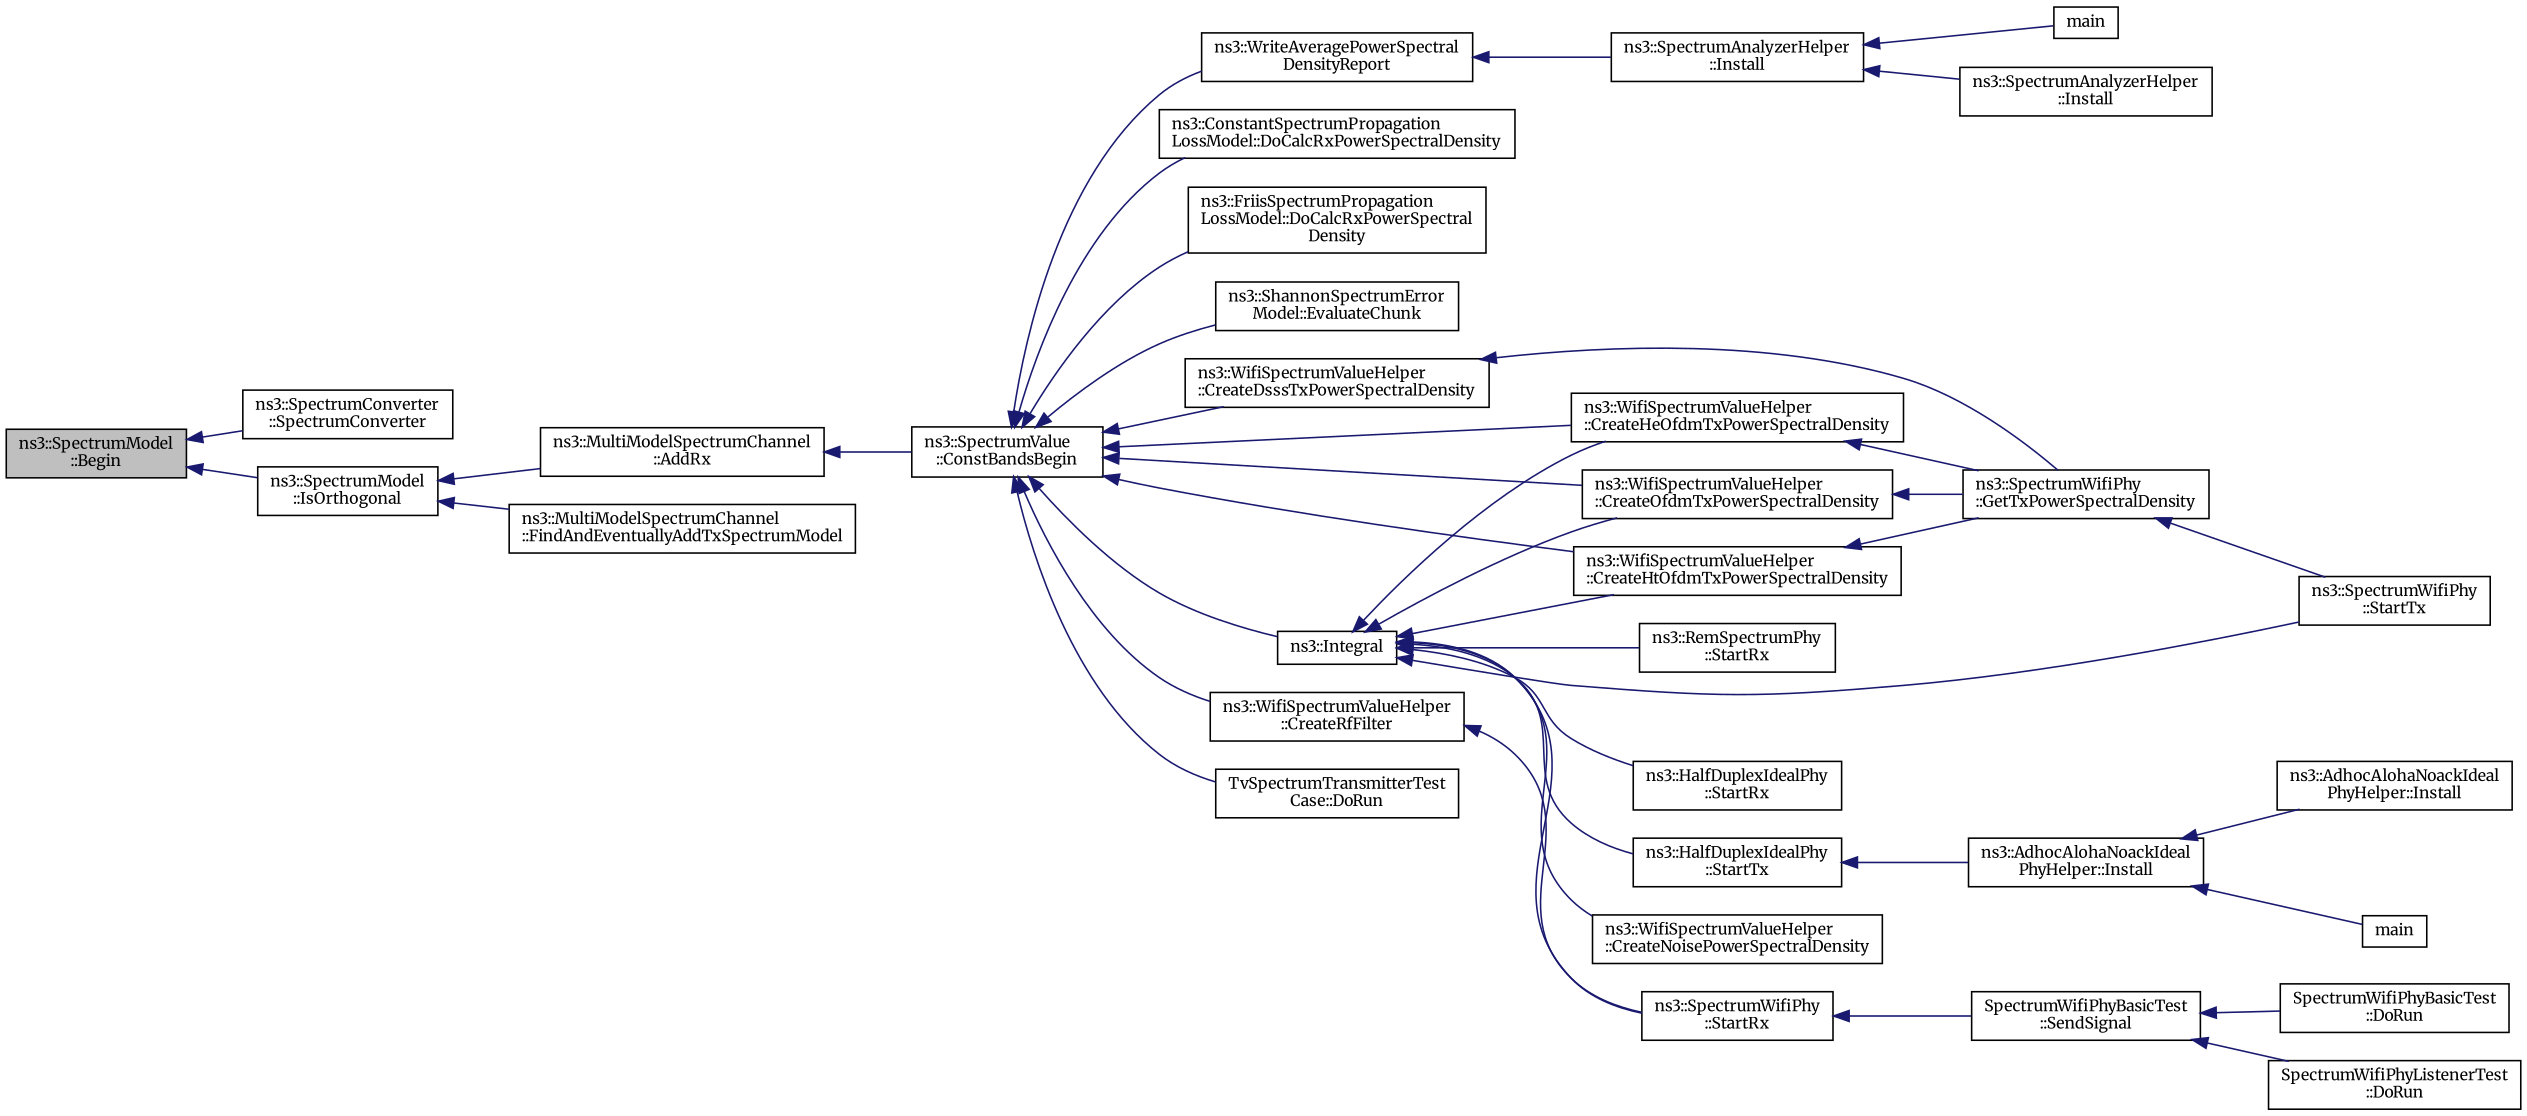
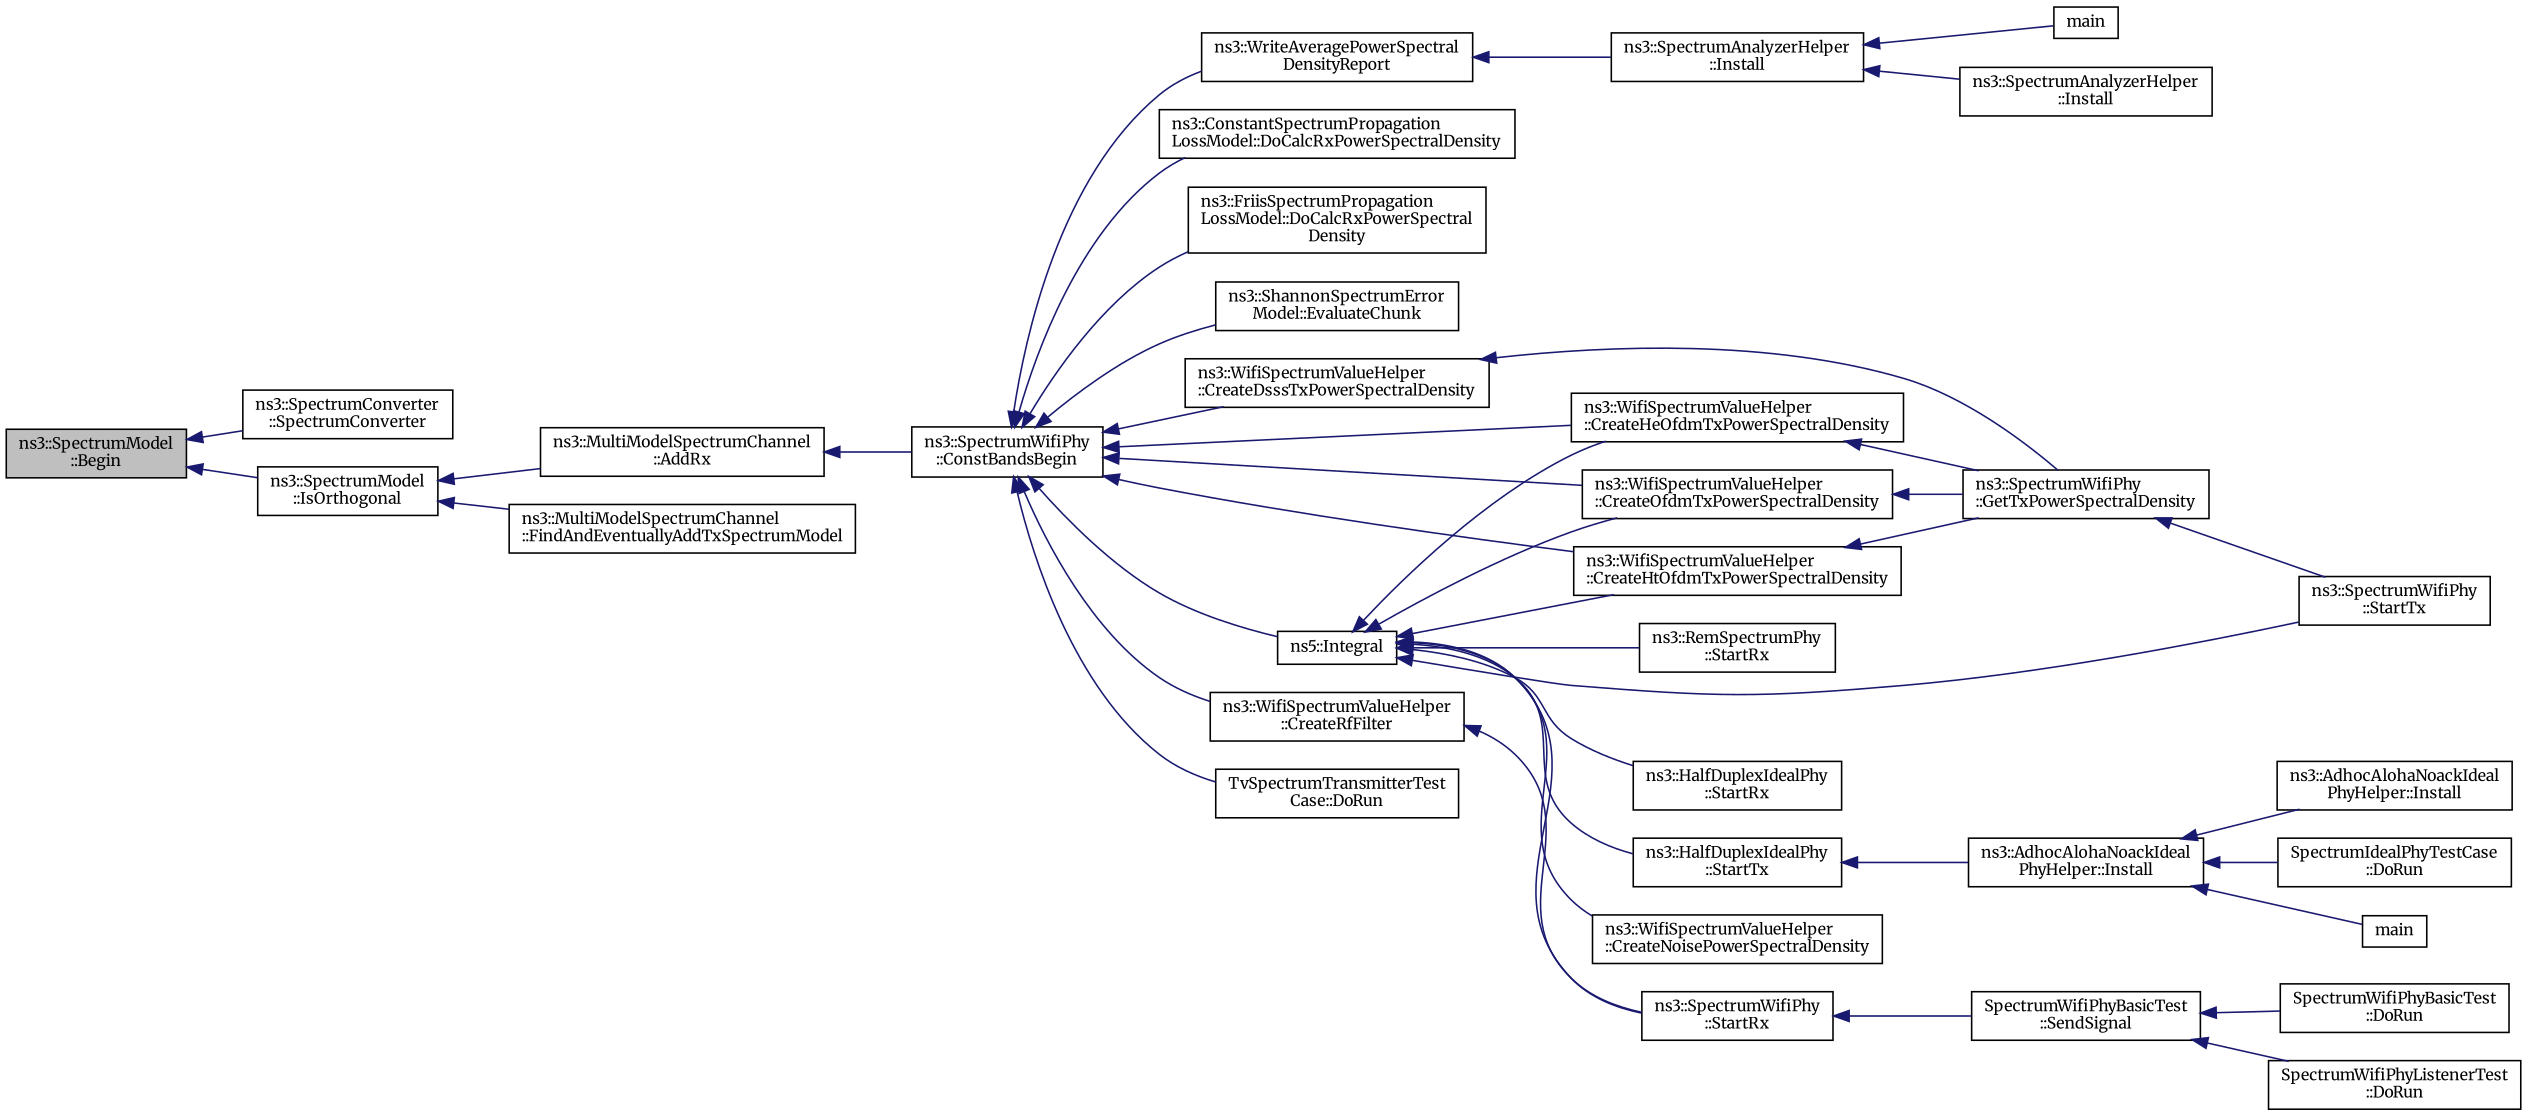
node "ns3::SpectrumValue ::ConstBandsBegin": label "ns3::SpectrumValue ::ConstBandsBegin" -> "ns3::SpectrumWifiPhy ::ConstBandsBegin"
node "ns3::Integral": label "ns3::Integral" -> "ns5::Integral"
node "SpectrumIdealPhyTestCase ::DoRun": added
